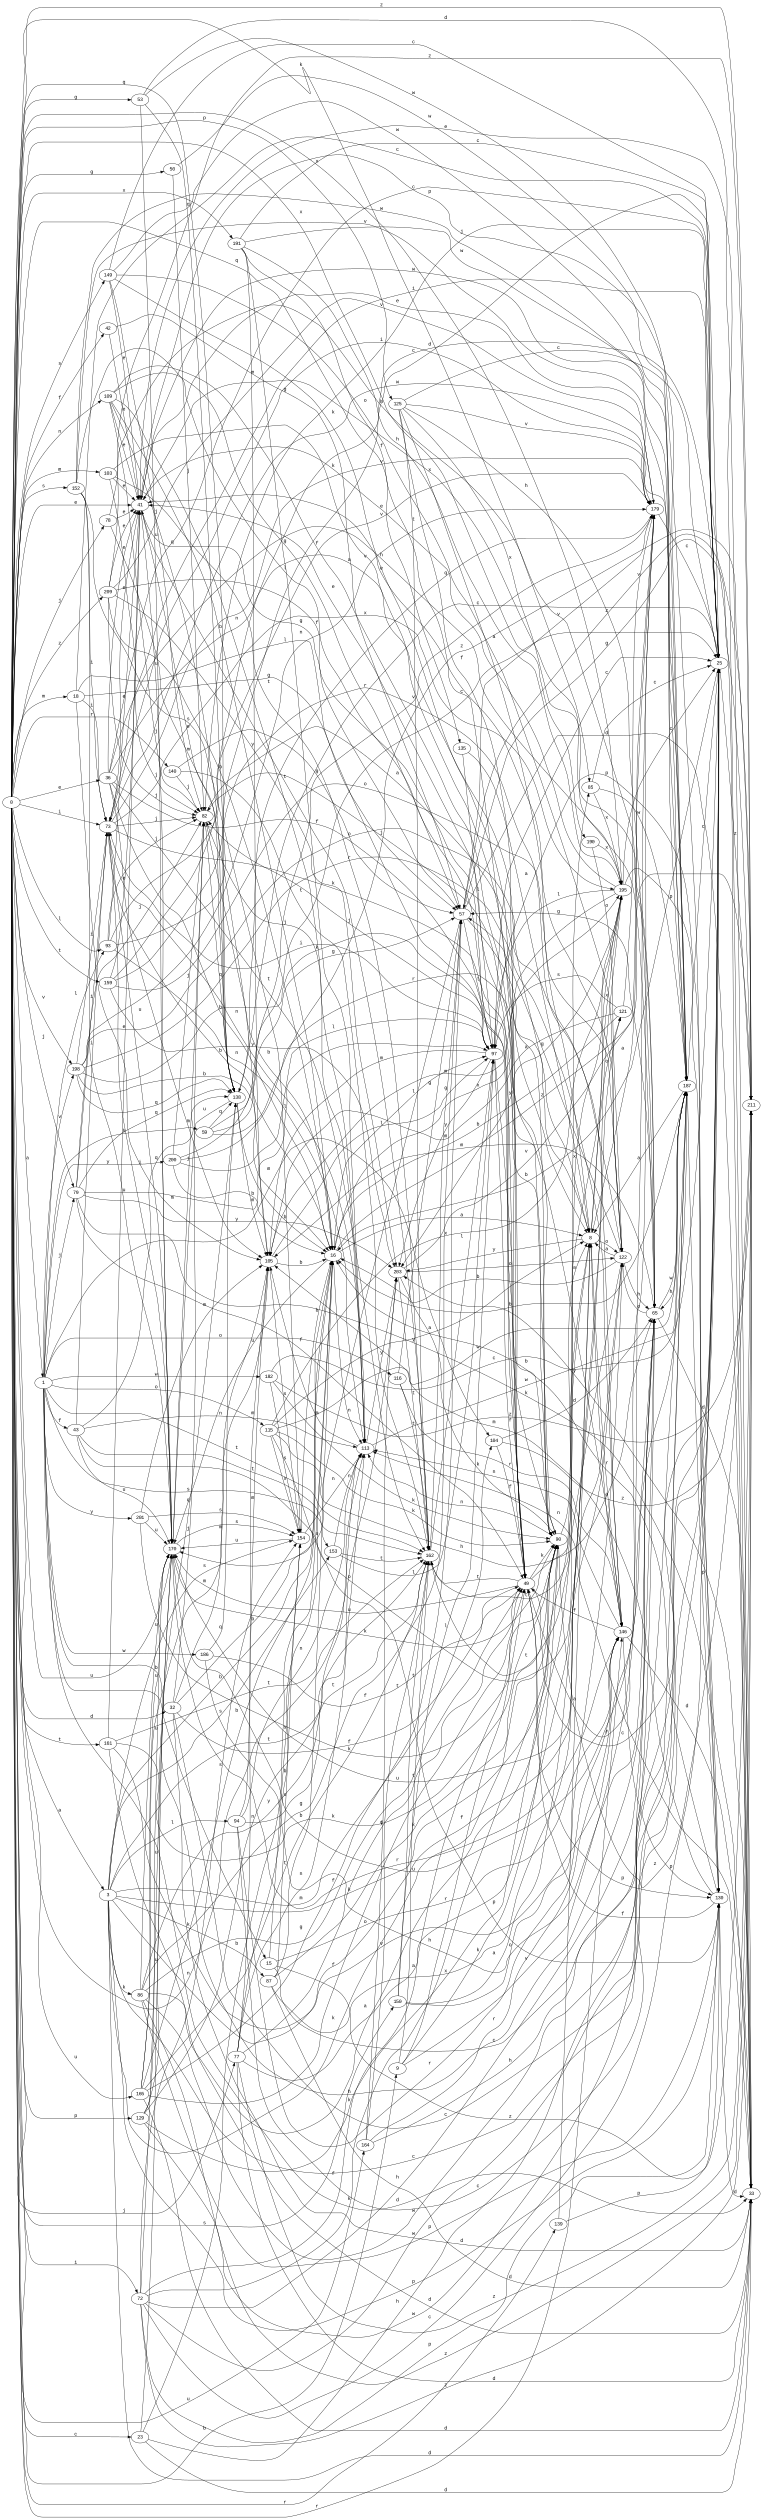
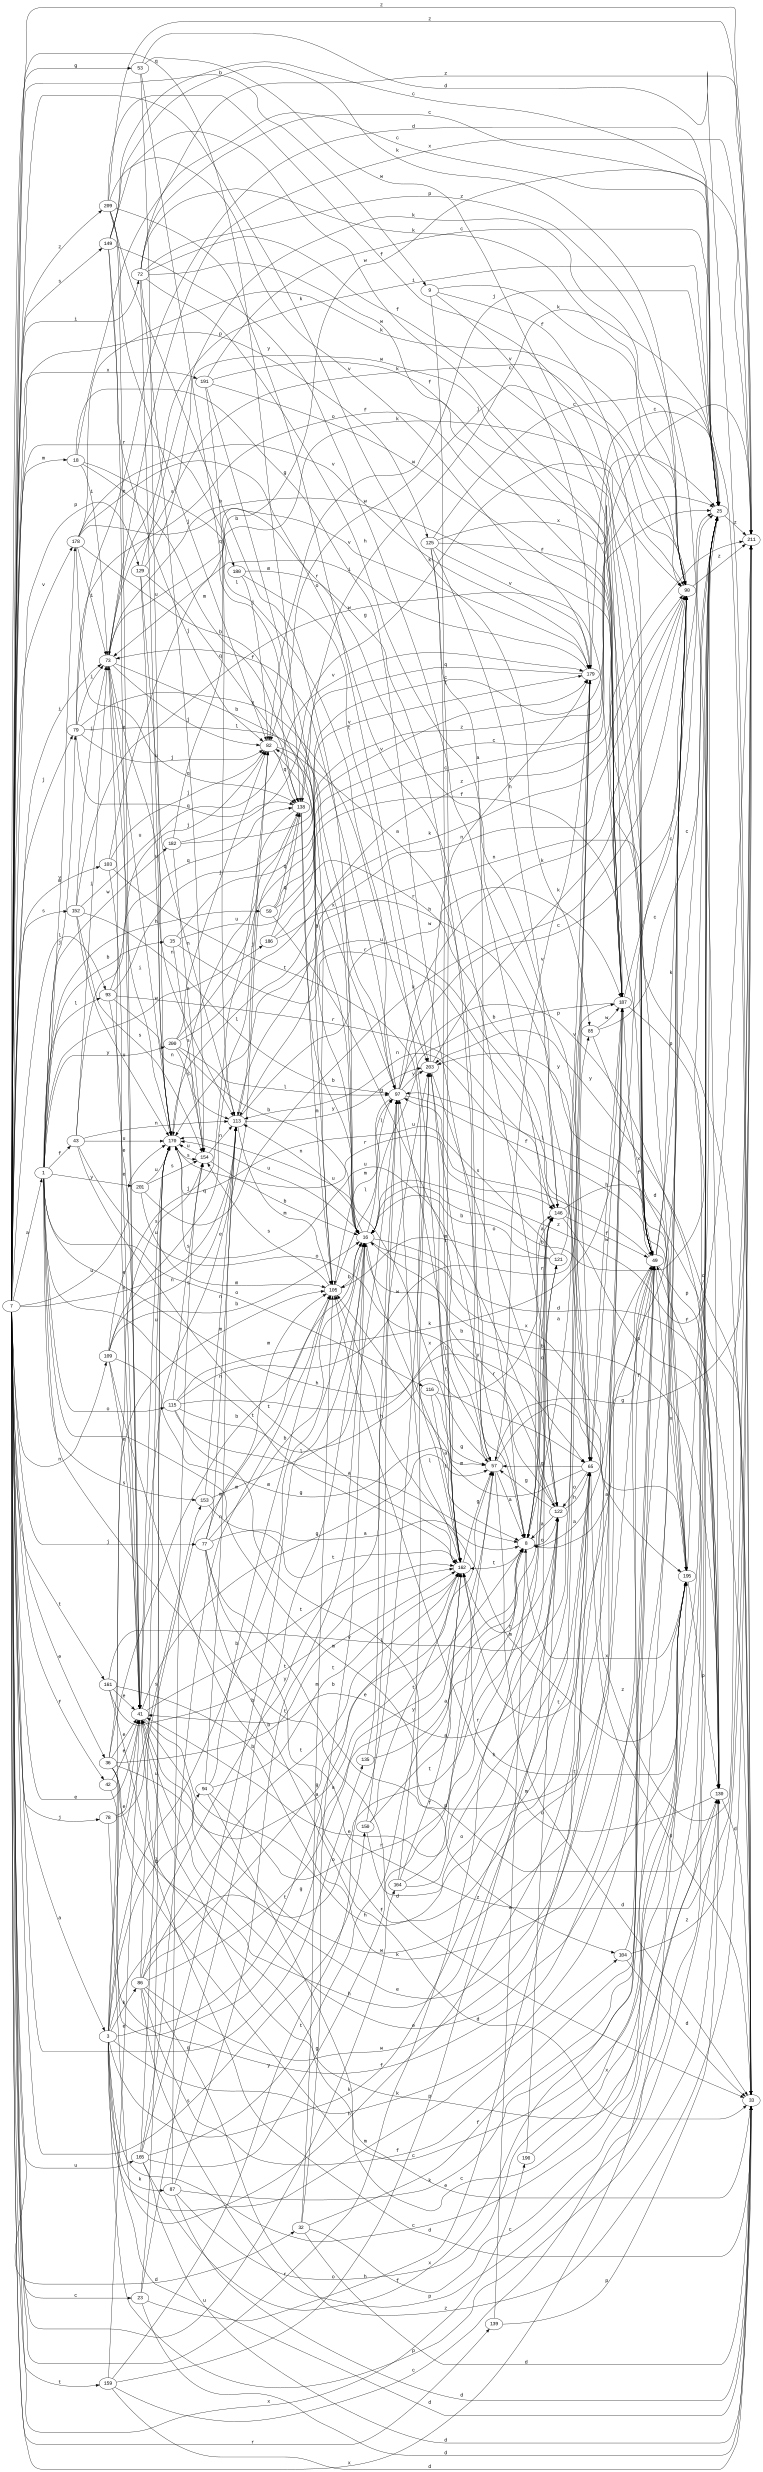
node "50": removed
edge "191" -> "195": removed, label "x"
edge "73" -> "195": now "73" -> "211"
node "140": label "140" -> "180"
node "0": label "0" -> "7"
edge "97" -> "82": label "j" -> "x"
edge "97" -> "73": label "i" -> "f"
node "198": label "198" -> "178"
edge "200" -> "154": added, label "s"
edge "170" -> "82": removed, label "j"
edge "32" -> "82": removed, label "j"
edge "79" -> "33": label "y" -> "d"
edge "104" -> "65": now "104" -> "33"
edge "16" -> "33": added, label "d"
edge "8" -> "162": added, label "t"
edge "86" -> "162": added, label "t"
